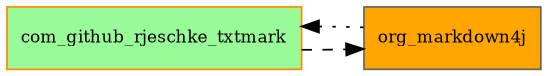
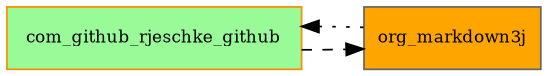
node "com_github_rjeschke_txtmark": label "com_github_rjeschke_txtmark" -> "com_github_rjeschke_github"
node "org_markdown4j": label "org_markdown4j" -> "org_markdown3j"
